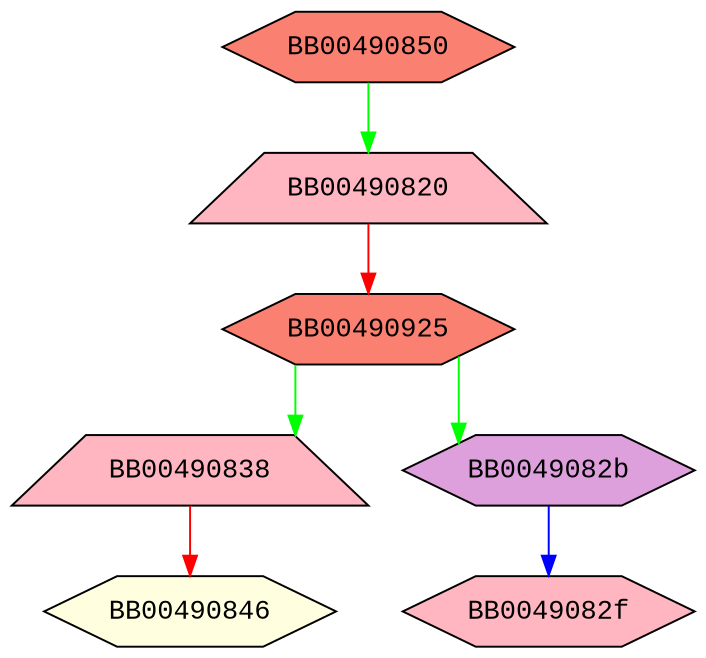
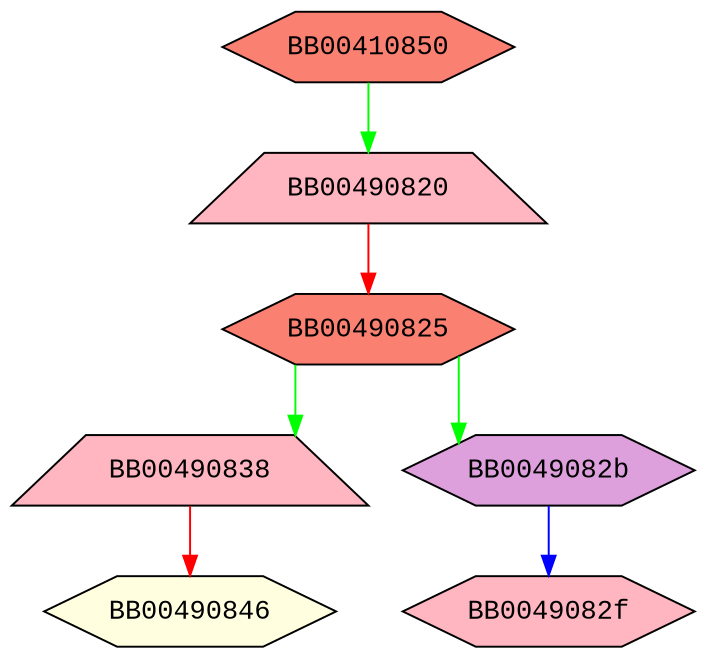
node "BB00490850": label "BB00490850" -> "BB00410850"
node "BB00490925": label "BB00490925" -> "BB00490825"
